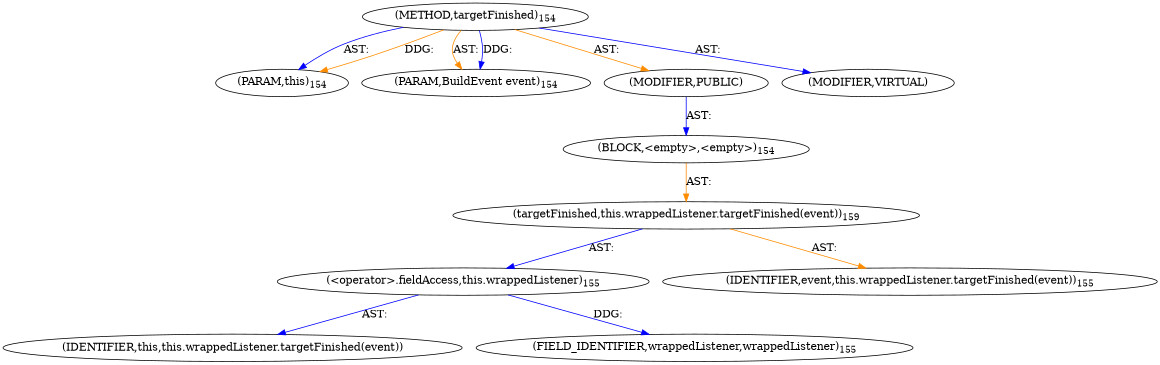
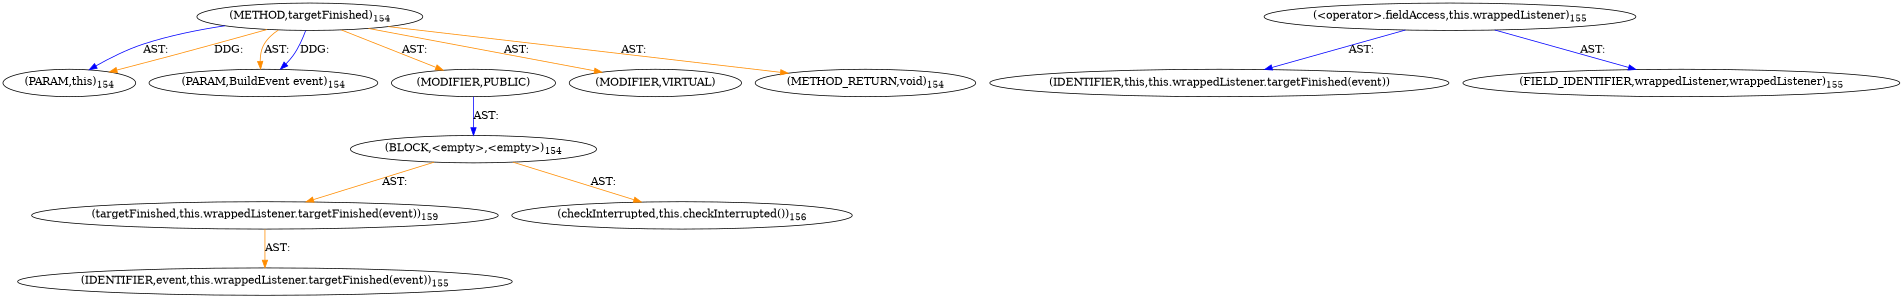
edge "(METHOD,targetFinished)" -> "(MODIFIER,VIRTUAL)": color blue -> darkorange
node "(METHOD_RETURN,void)": added
node "(checkInterrupted,this.checkInterrupted())": added
edge "(targetFinished,this.wrappedListener.targetFinished(event))" -> "(<operator>.fieldAccess,this.wrappedListener)": removed, label "AST:"
edge "(<operator>.fieldAccess,this.wrappedListener)" -> "(FIELD_IDENTIFIER,wrappedListener,wrappedListener)": label "DDG: " -> "AST: "
